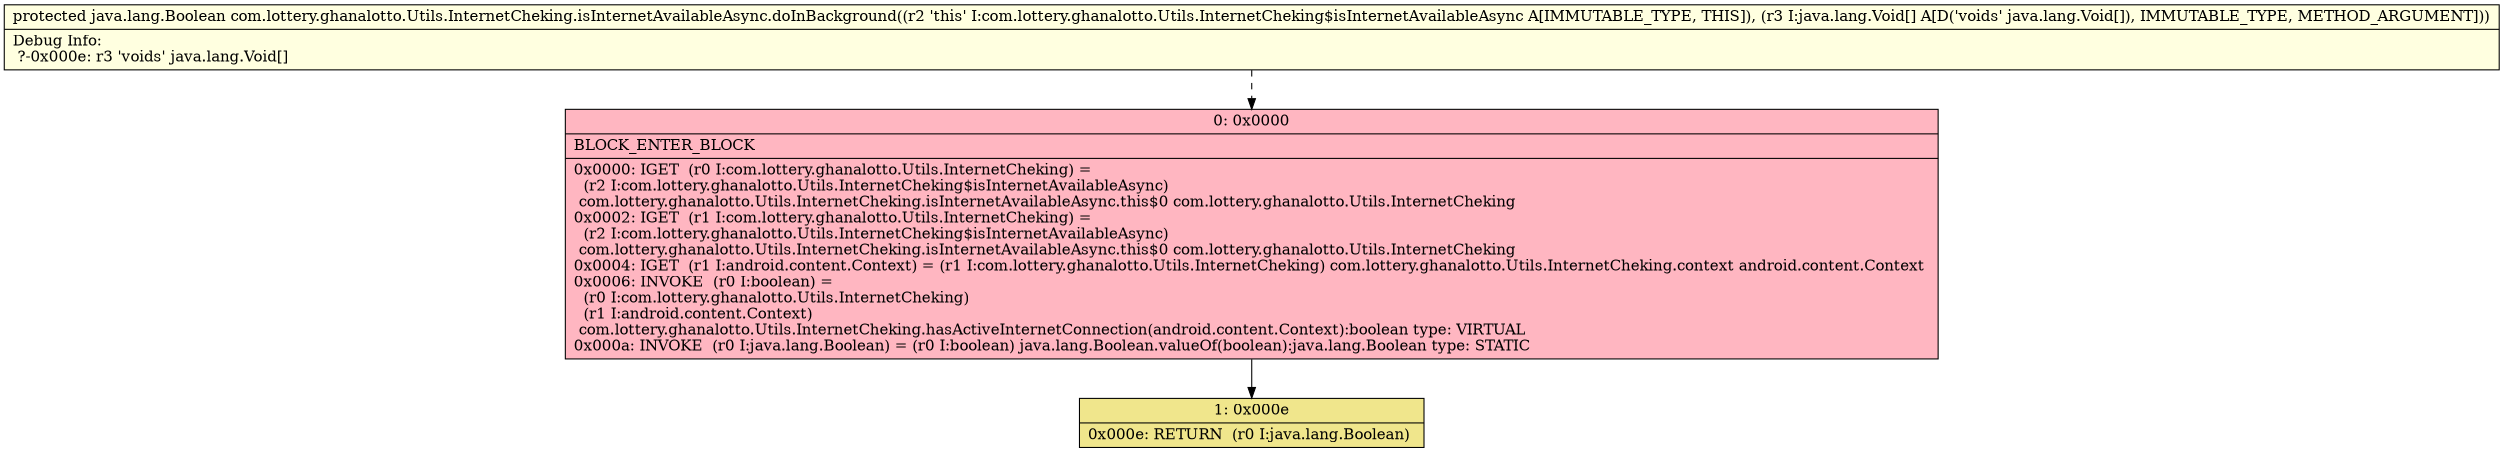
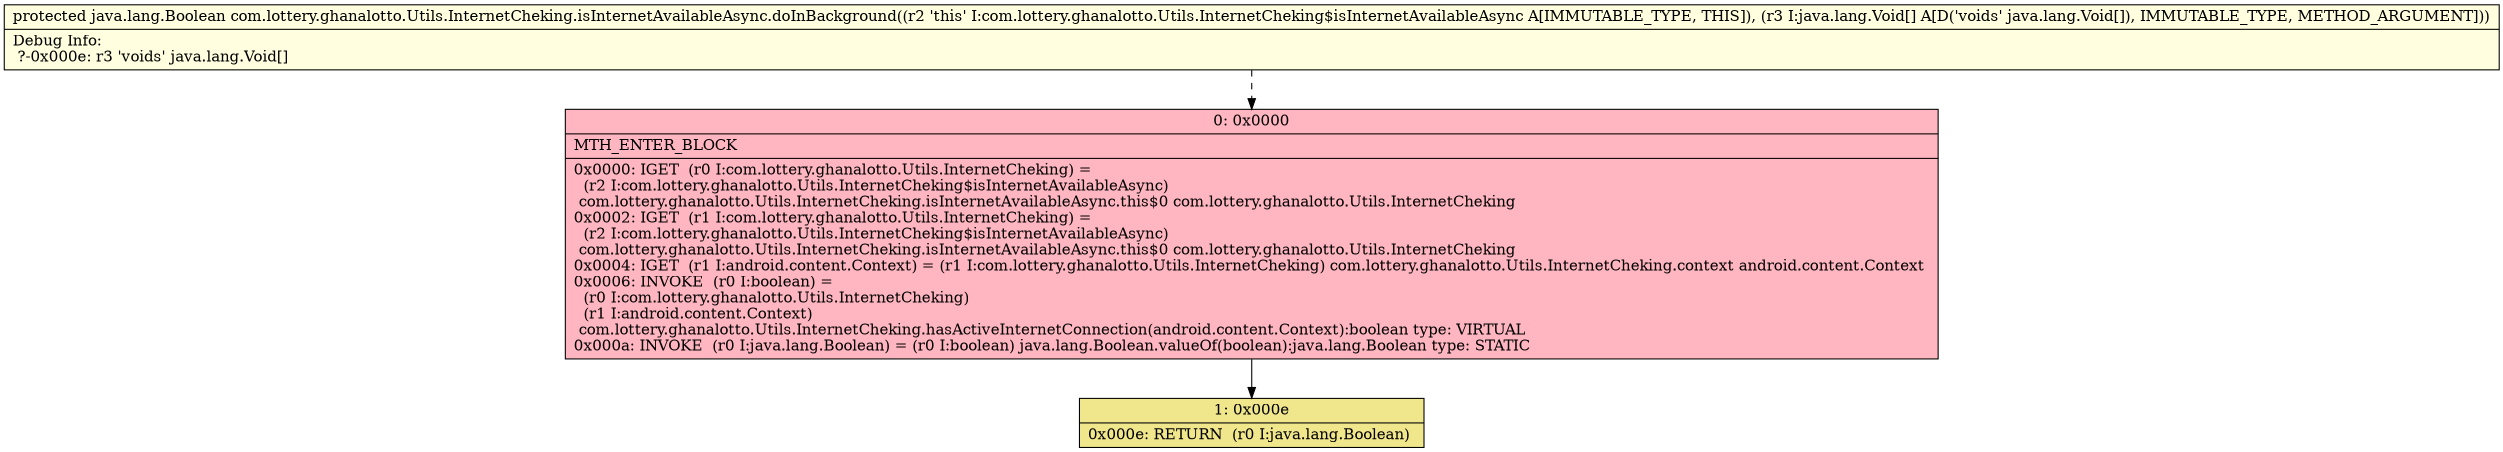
node "0: 0x0000": text "BLOCK_ENTER_BLOCK" -> "MTH_ENTER_BLOCK"
